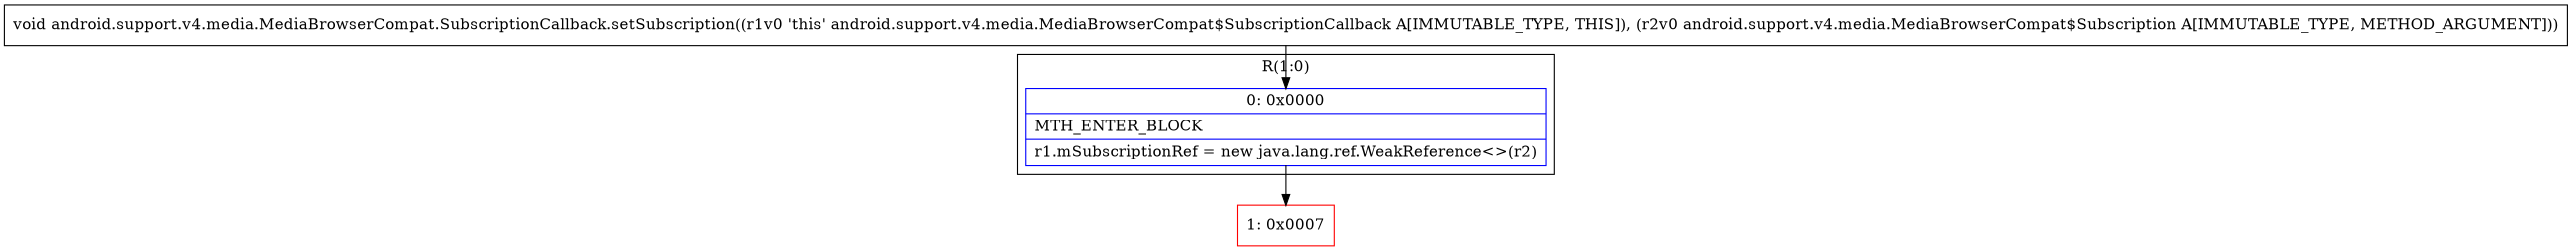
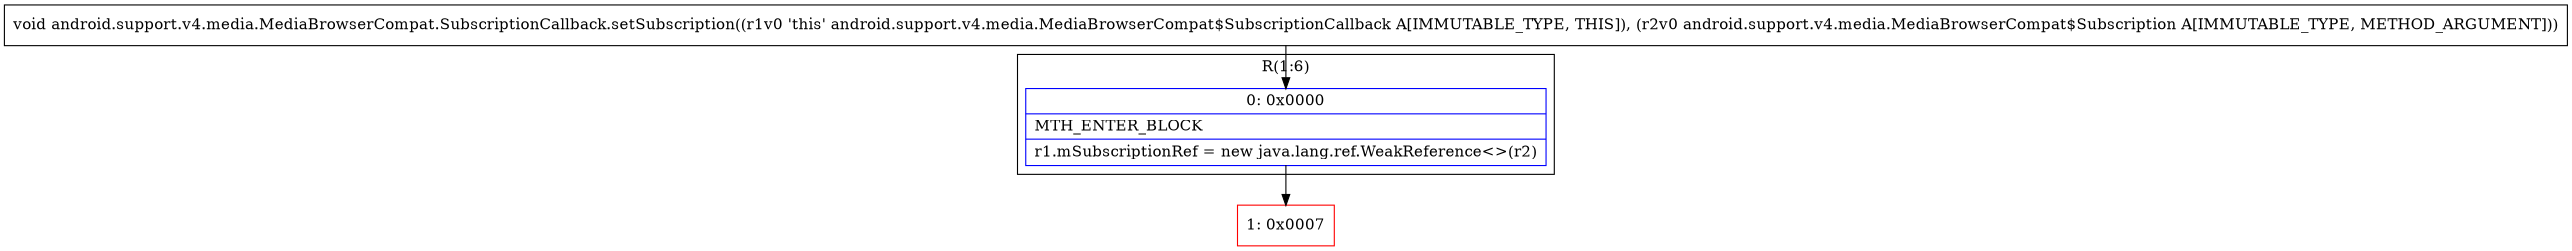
cluster "R(1:0)": label "R(1:0)" -> "R(1:6)"
